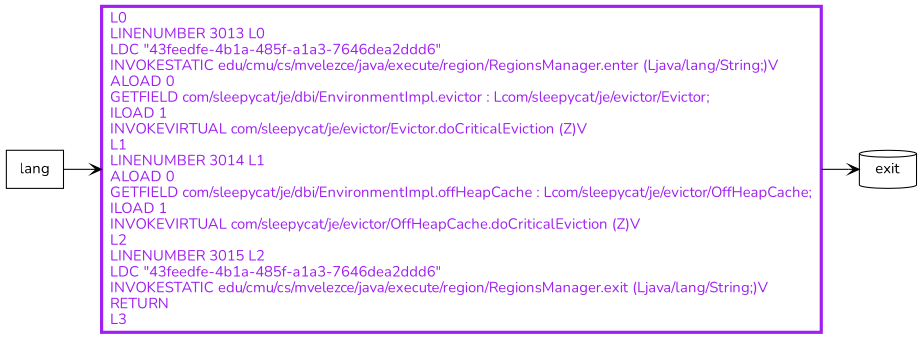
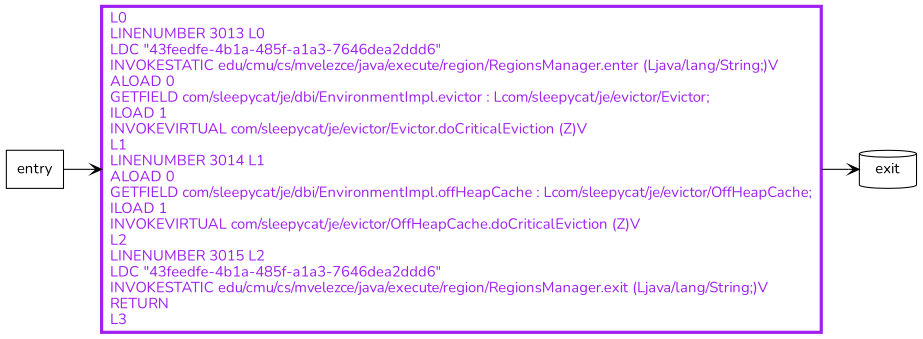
node "lang": label "lang" -> "entry"
